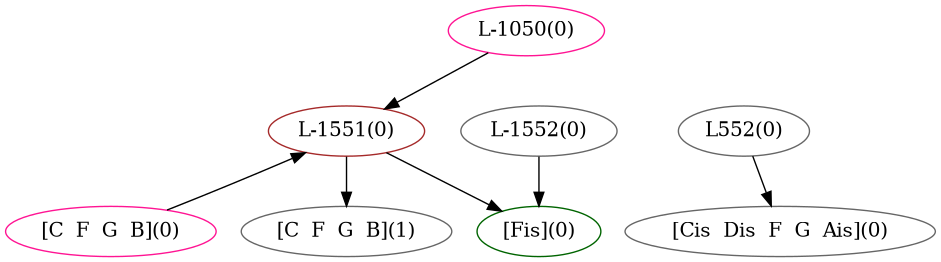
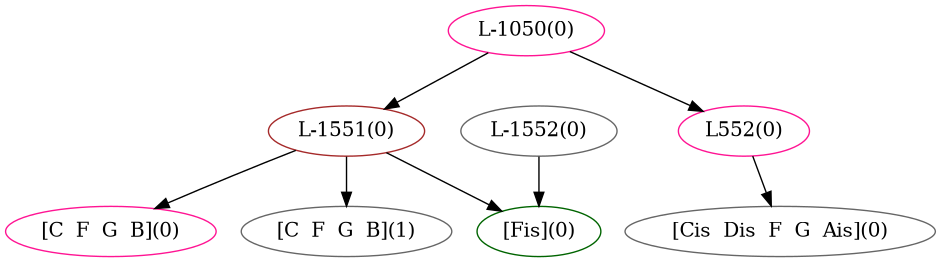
edge "L-1050(0)" -> "L552(0)": added
node "L552(0)": color gray40 -> deeppink
edge "[C  F  G  B](0)" -> "L-1551(0)": reversed
